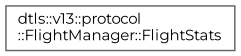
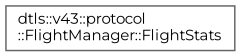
node "dtls::v13::protocol ::FlightManager::FlightStats": label "dtls::v13::protocol ::FlightManager::FlightStats" -> "dtls::v43::protocol ::FlightManager::FlightStats"
